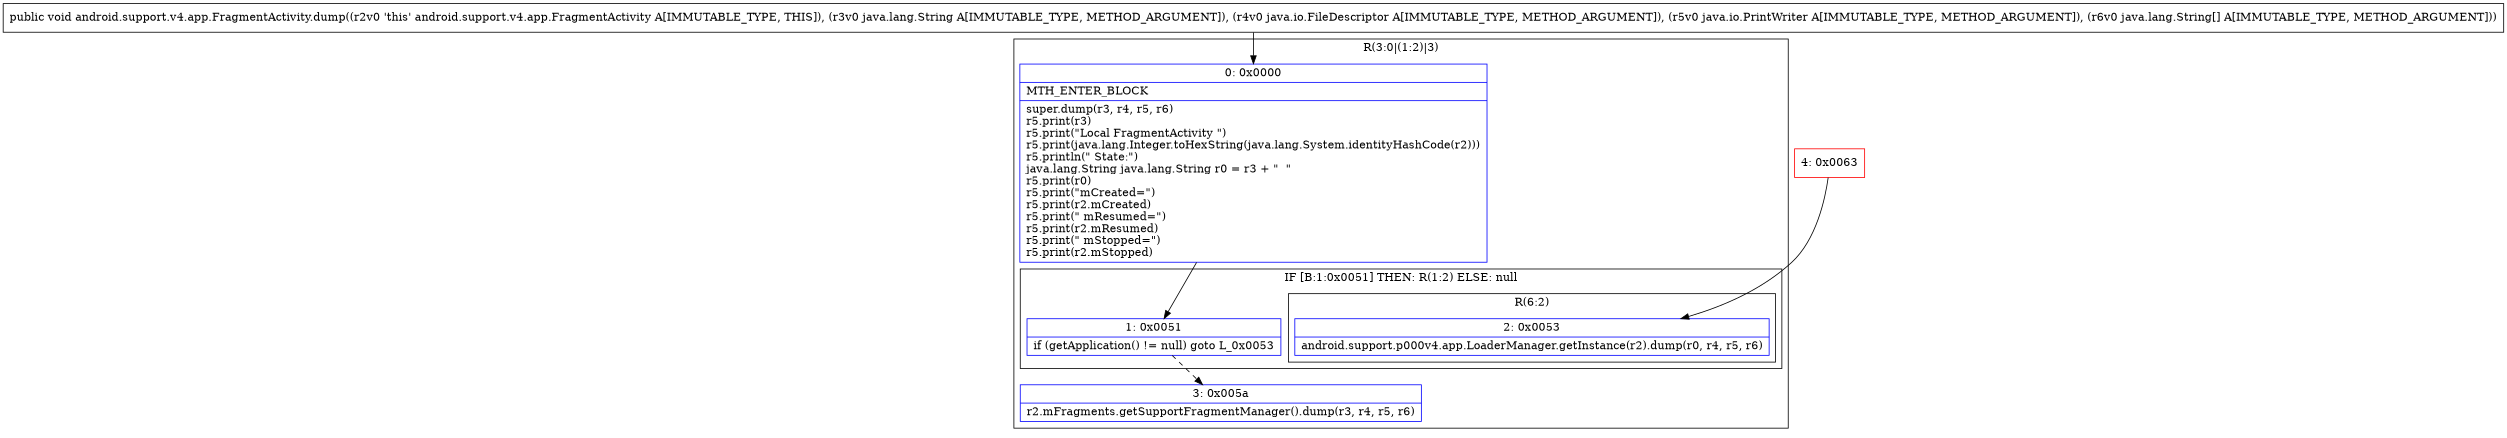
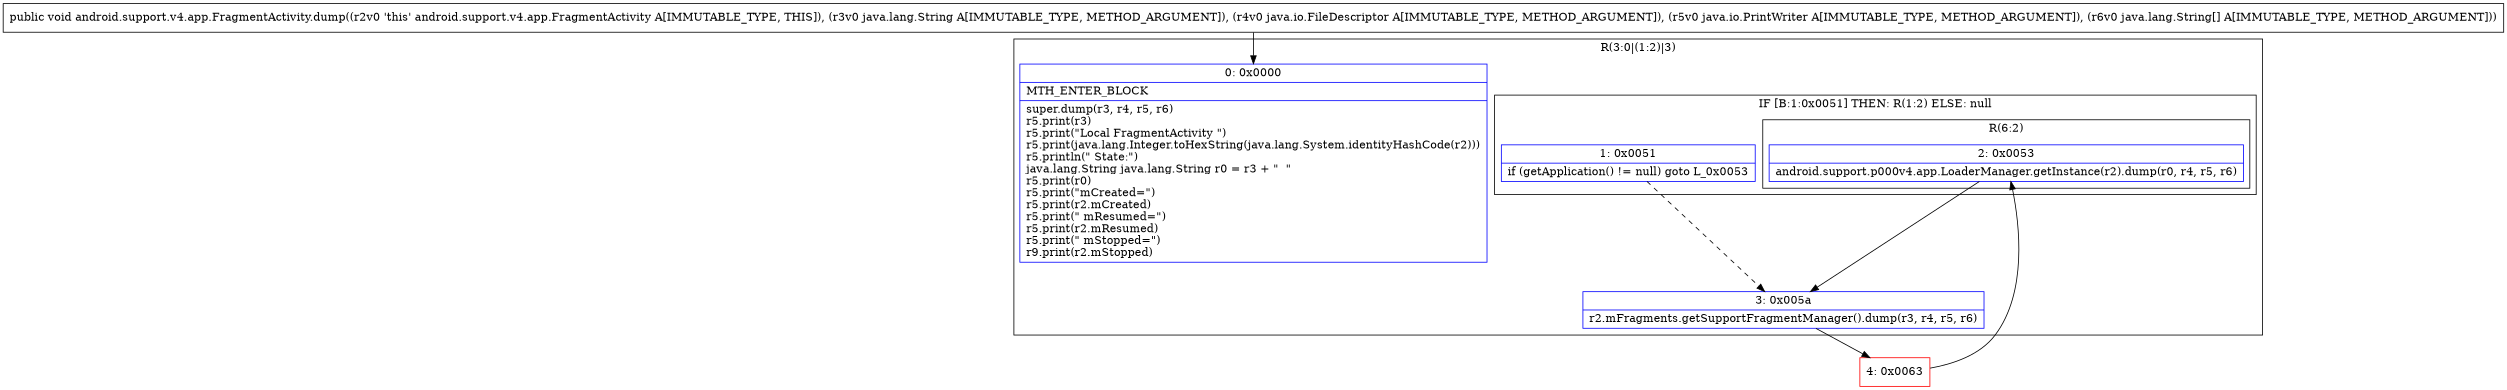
edge "2: 0x0053" -> "3: 0x005a": added
node "0: 0x0000": text "r5.print(r2.mStopped)" -> "r9.print(r2.mStopped)"
edge "0: 0x0000" -> "1: 0x0051": removed
edge "3: 0x005a" -> "4: 0x0063": added
